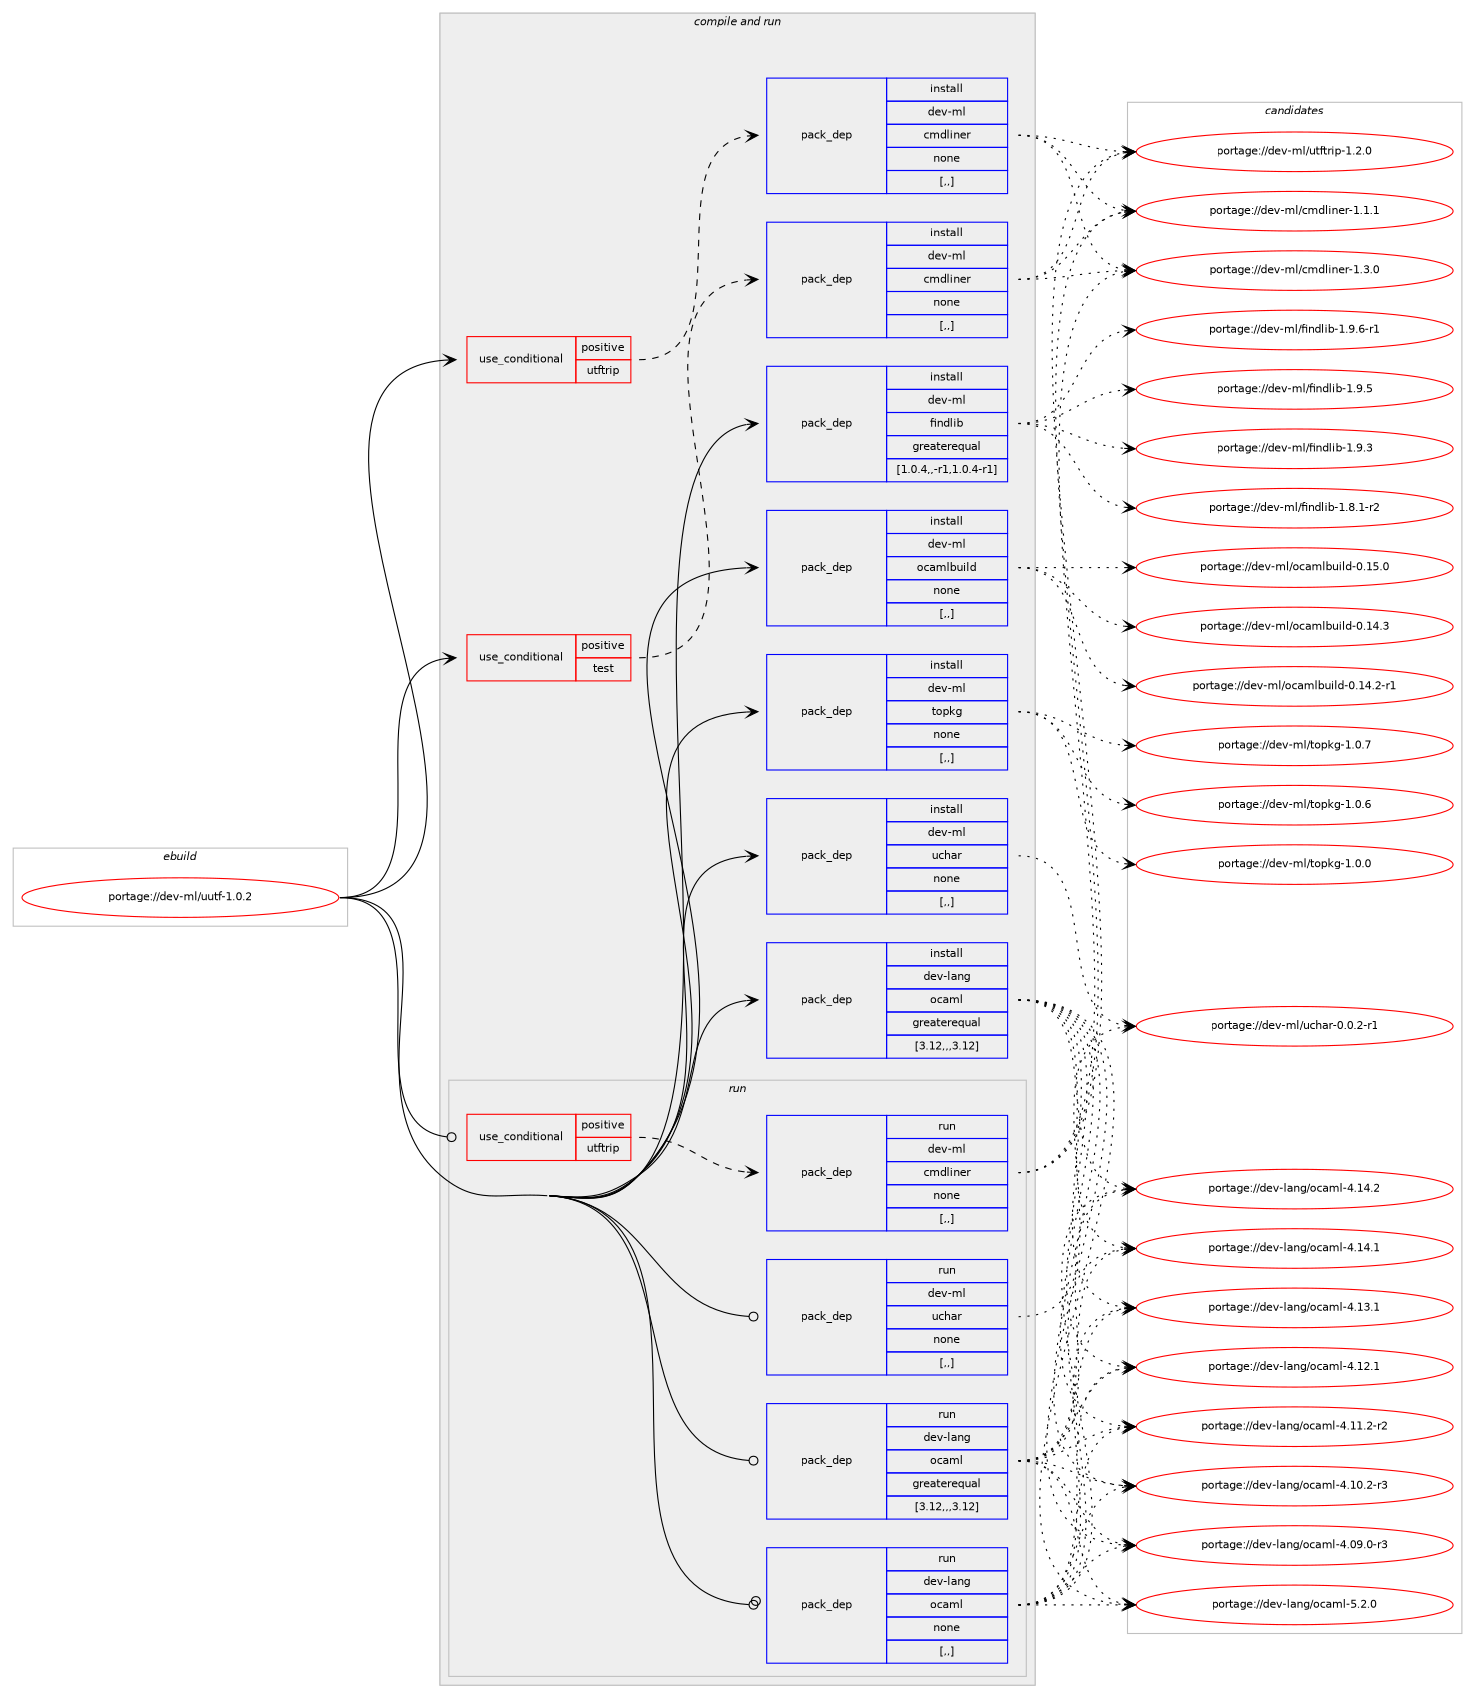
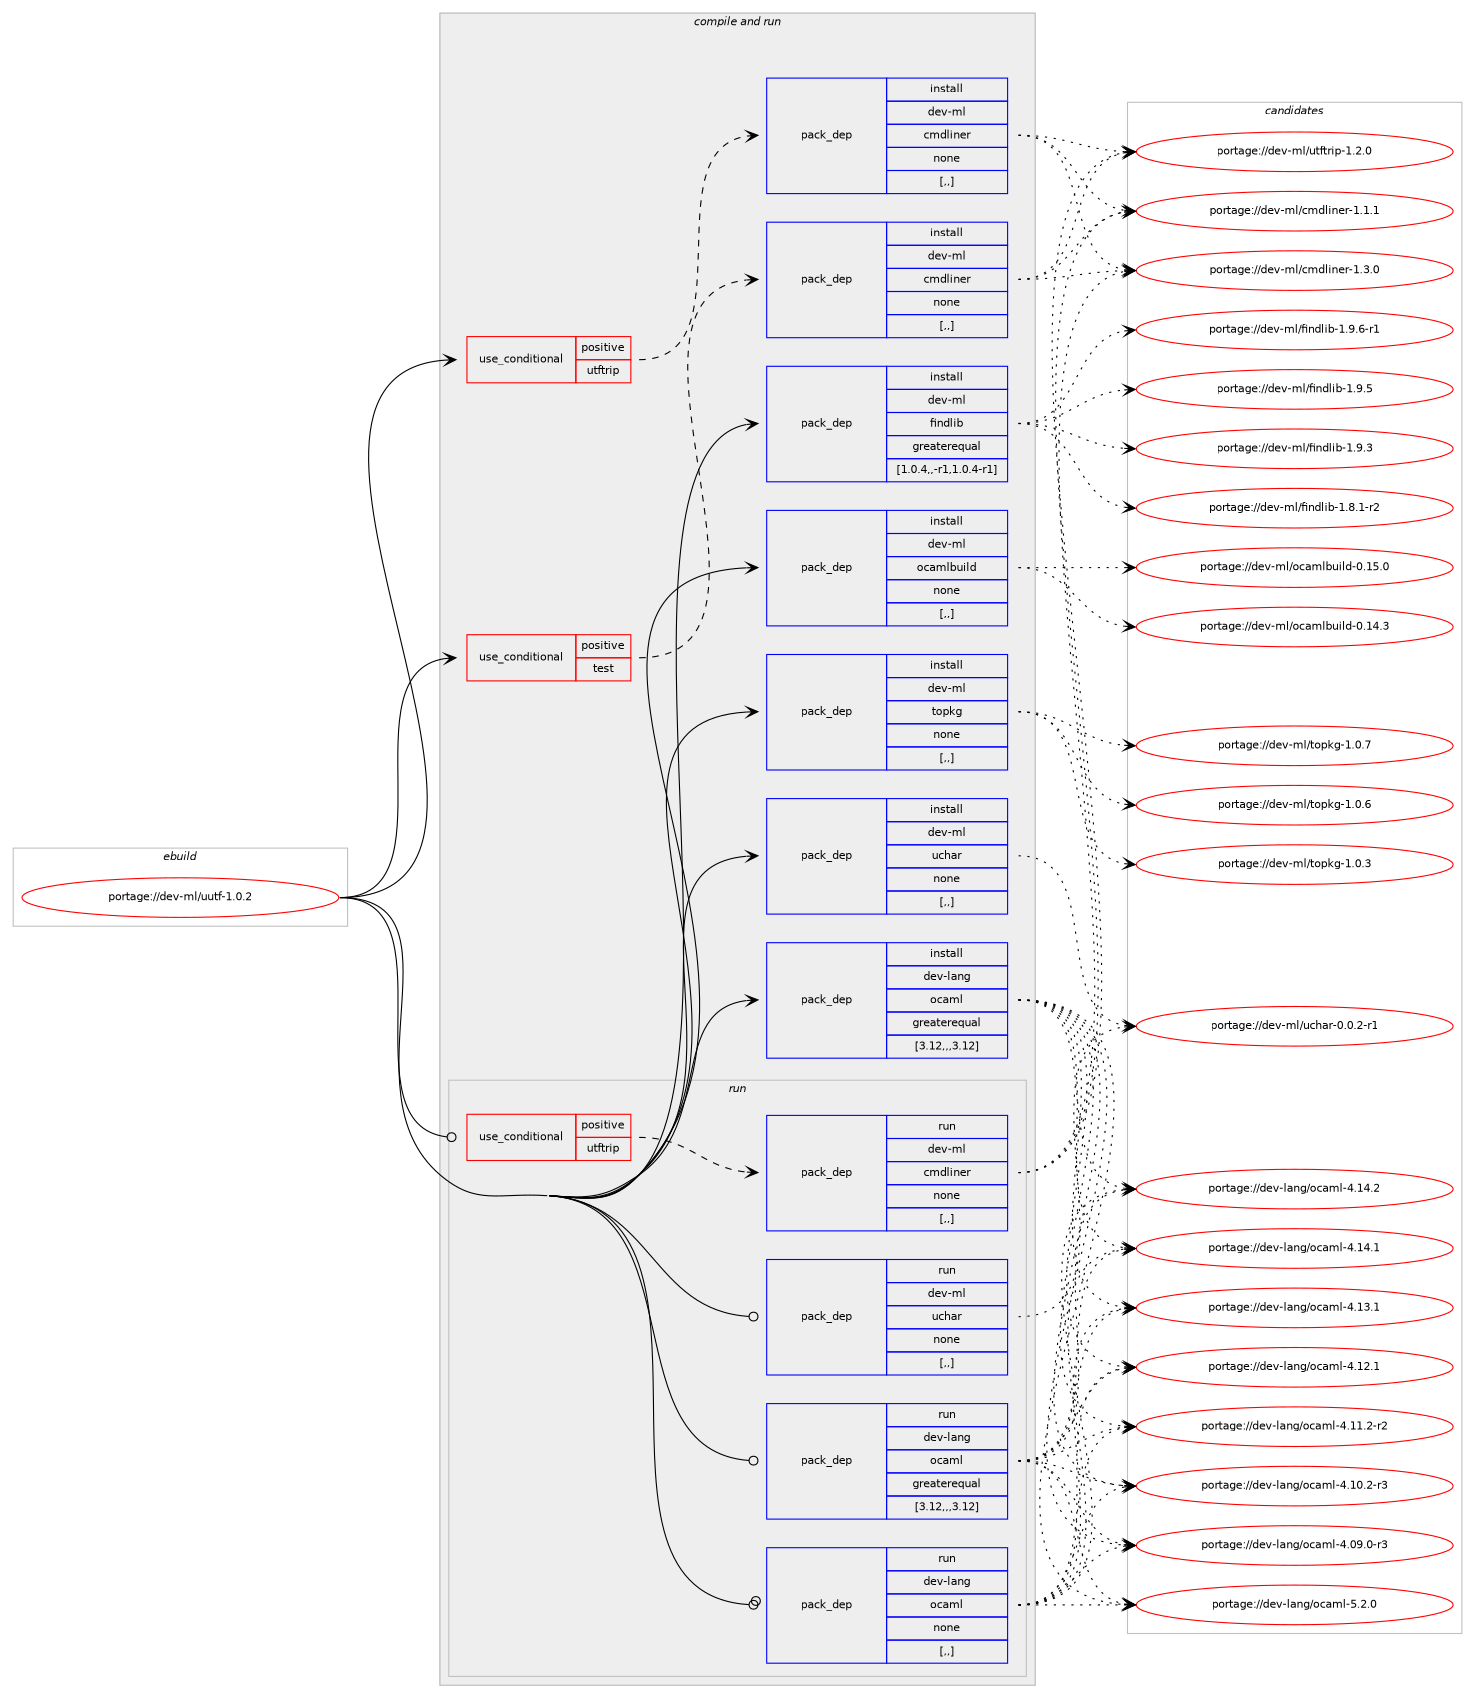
node "portage://dev-ml/ocamlbuild-0.14.2-r1": removed
node "portage://dev-ml/topkg-1.0.0": label "portage://dev-ml/topkg-1.0.0" -> "portage://dev-ml/topkg-1.0.3"
